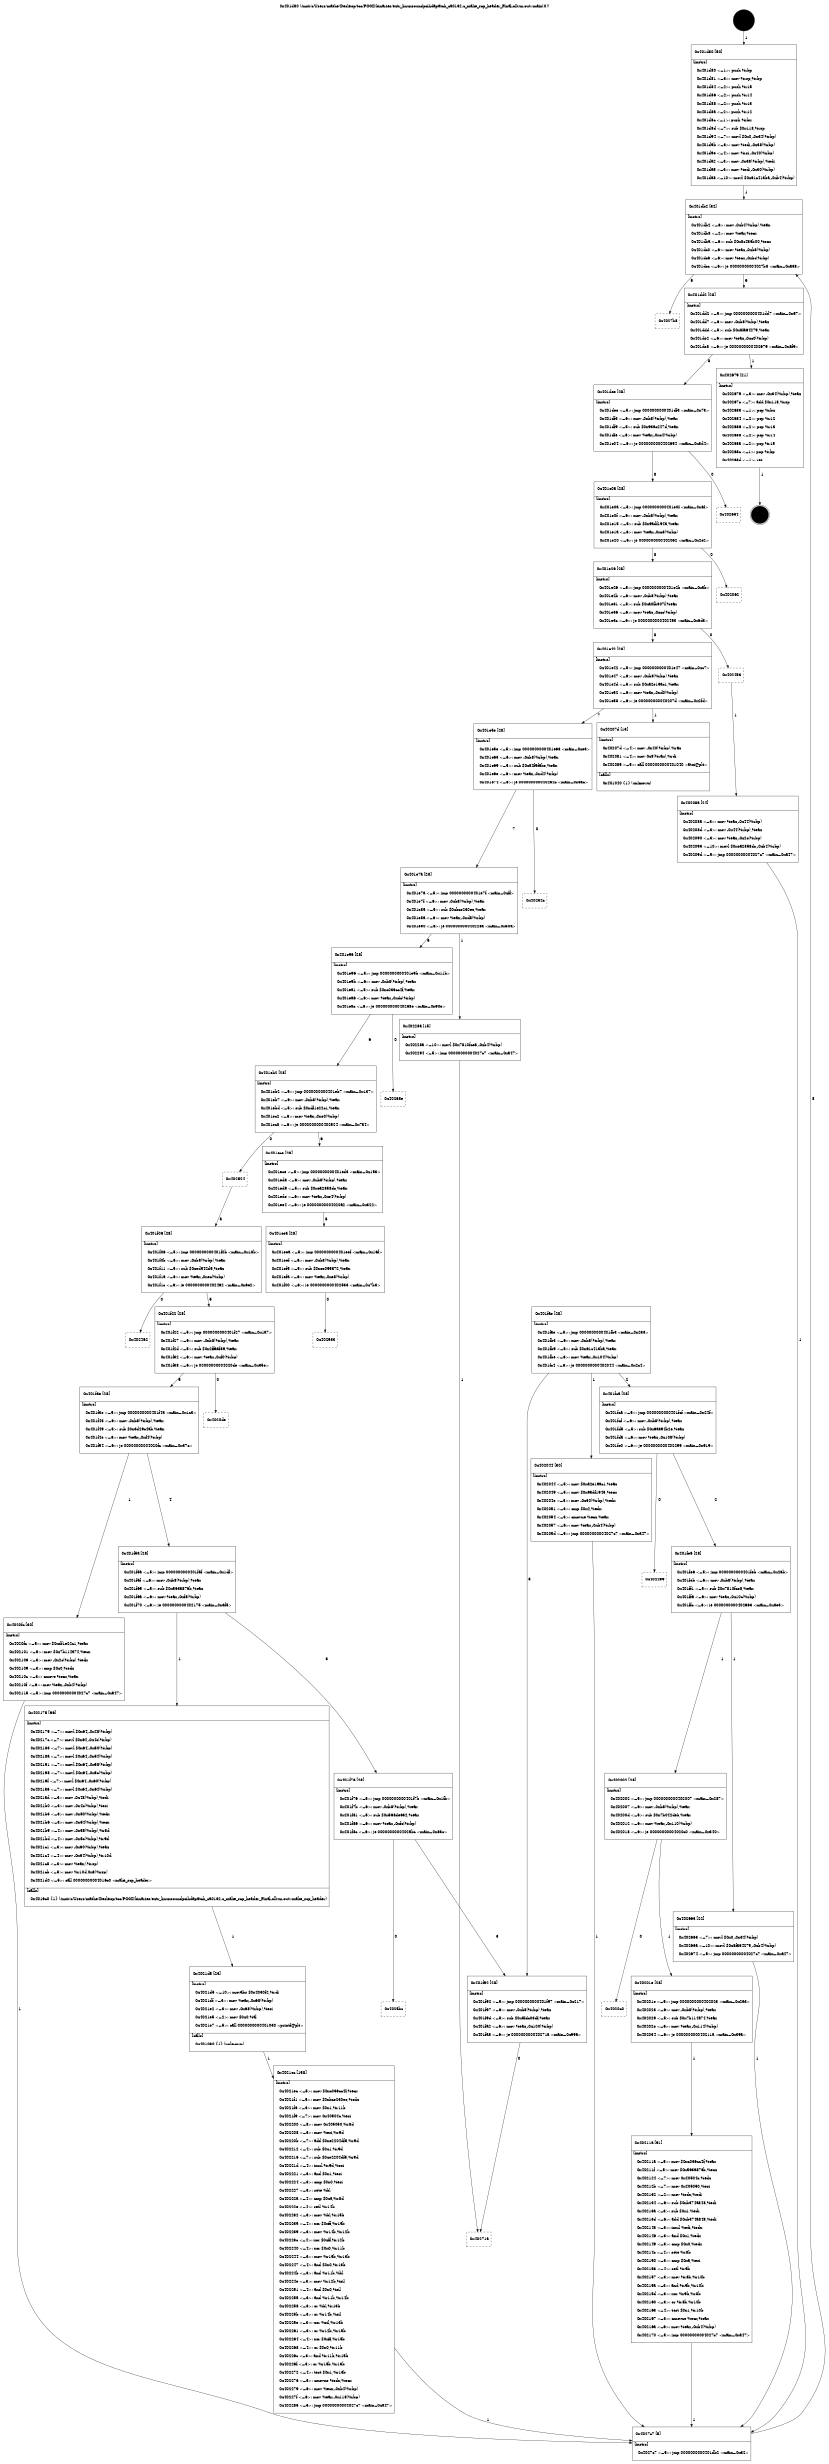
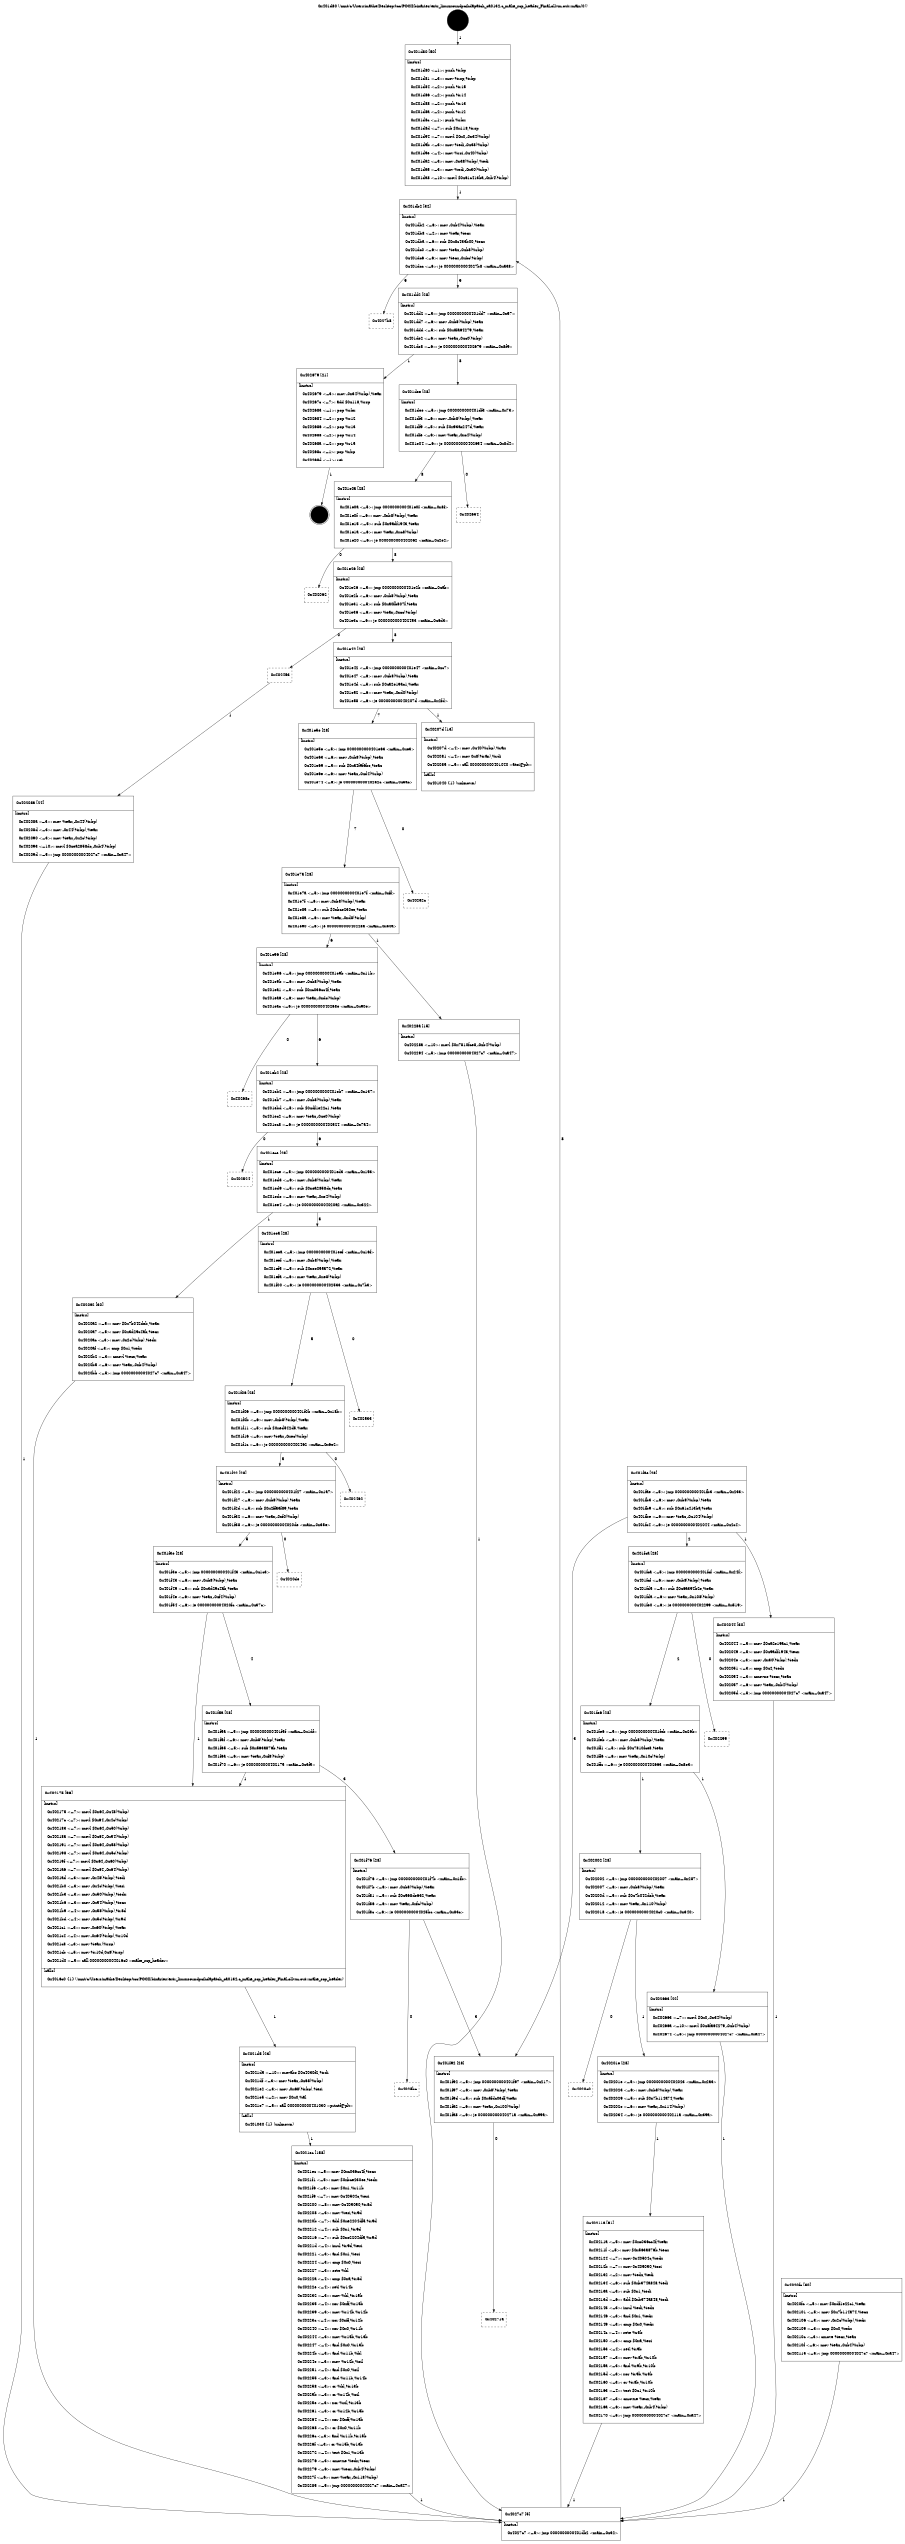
edge "0x402524" -> "0x401f06 [28]": now "0x401eea [28]" -> "0x401f06 [28]"
node "0x4020a2 [30]": added
edge "0x401f3e [28]" -> "0x4020fc [30]": now "0x401f3e [28]" -> "0x402175 [96]"
edge "0x40228a [15]" -> "0x40271a": now "0x40228a [15]" -> "0x4027c7 [5]"
